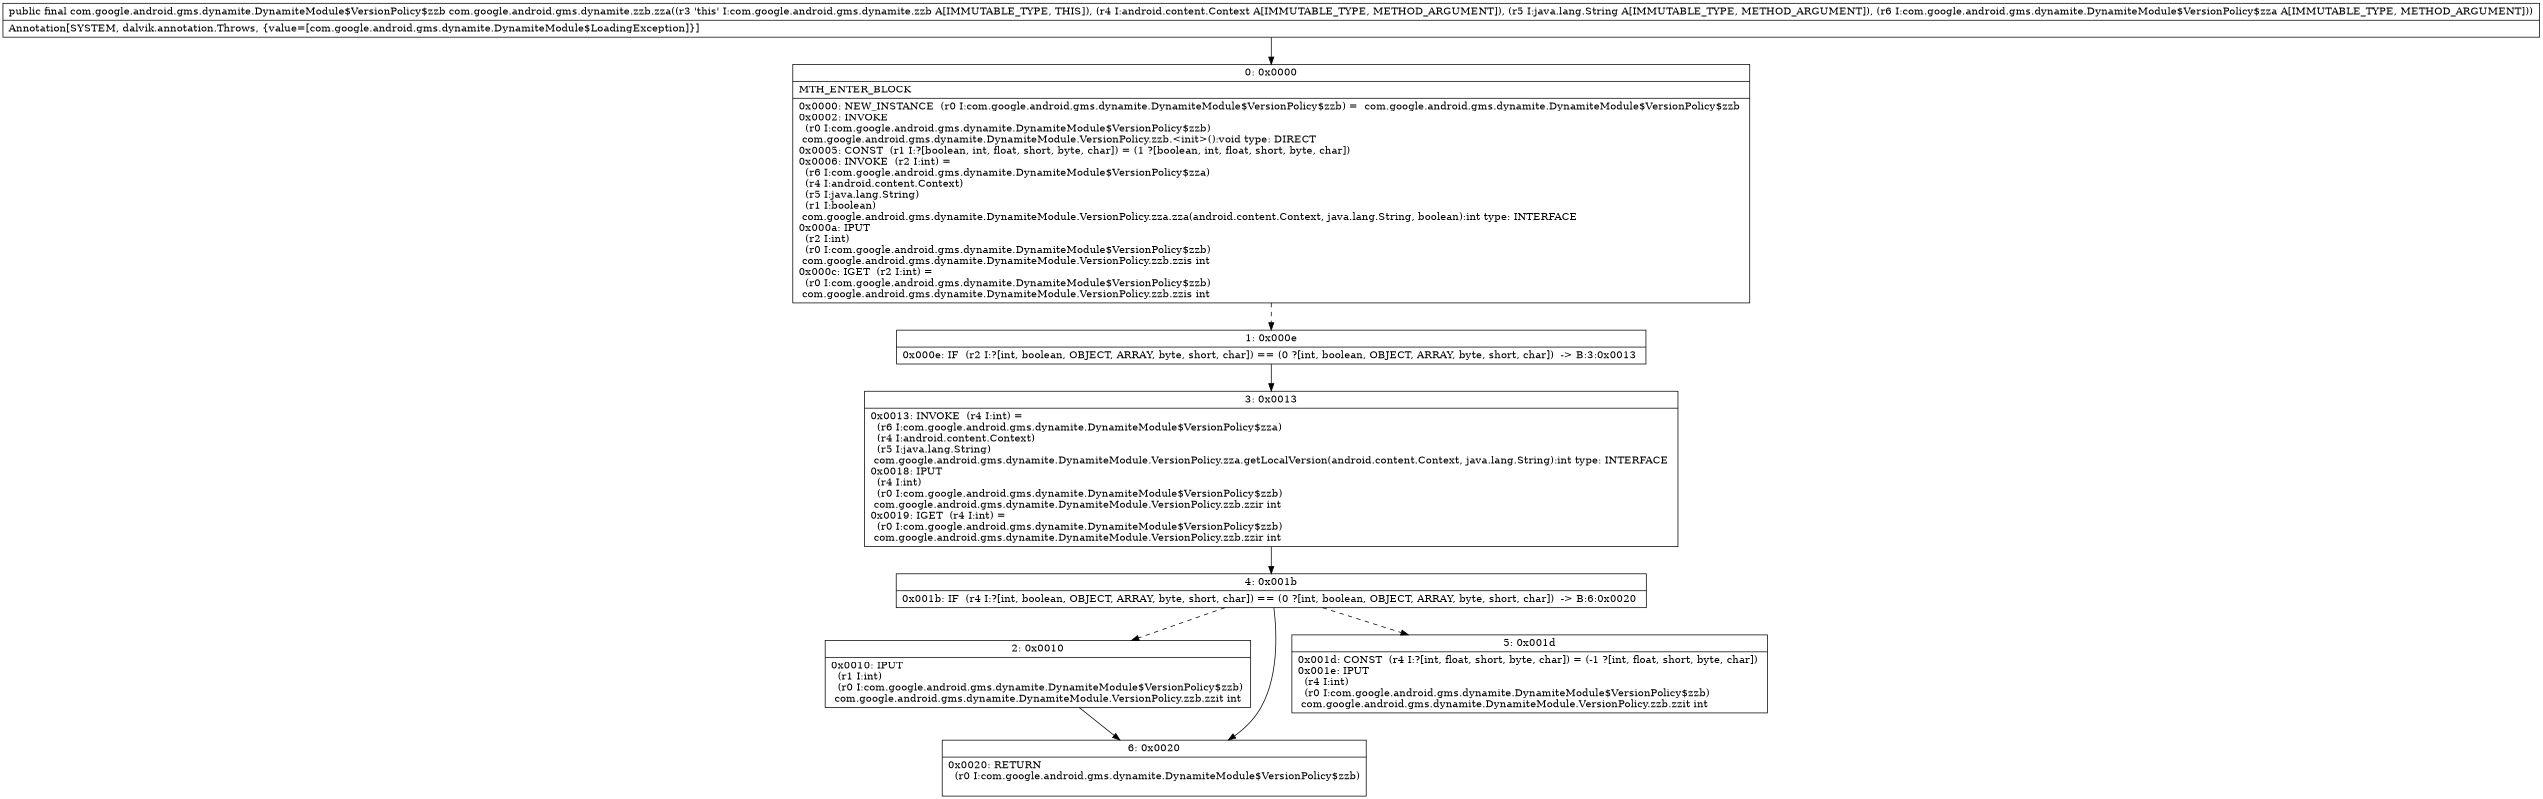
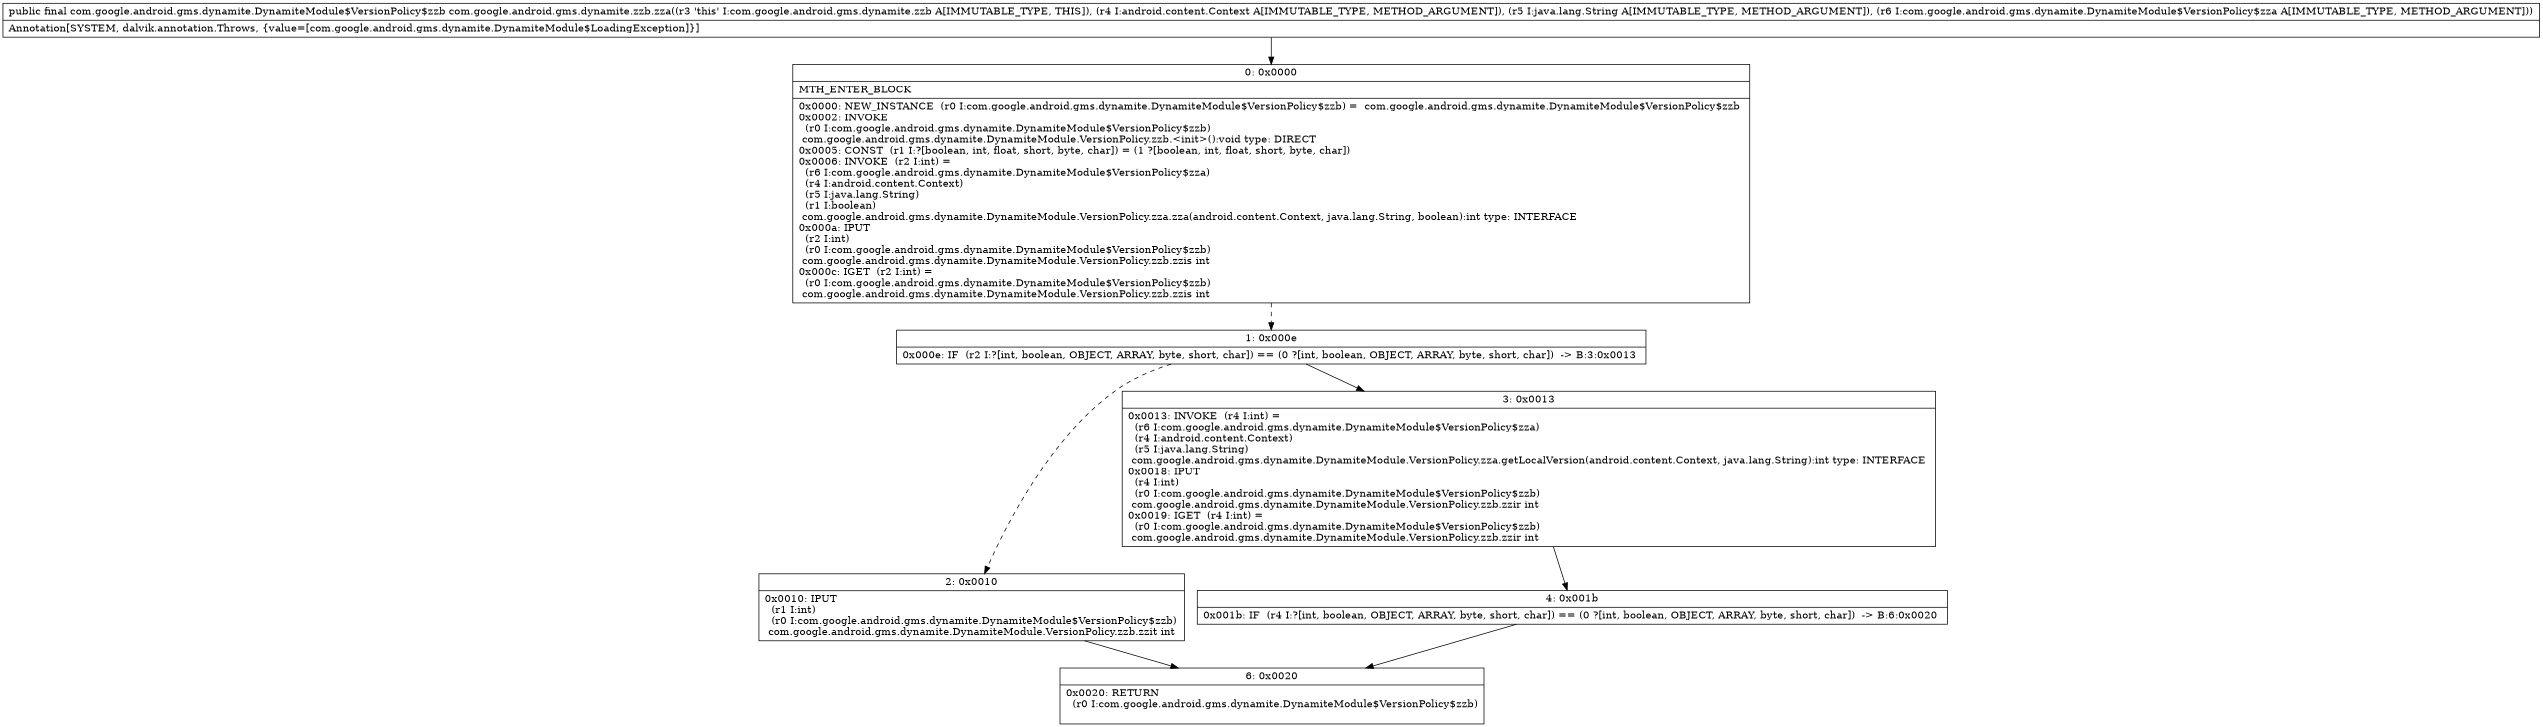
edge "4: 0x001b" -> "2: 0x0010": now "1: 0x000e" -> "2: 0x0010"
node "5: 0x001d": removed
